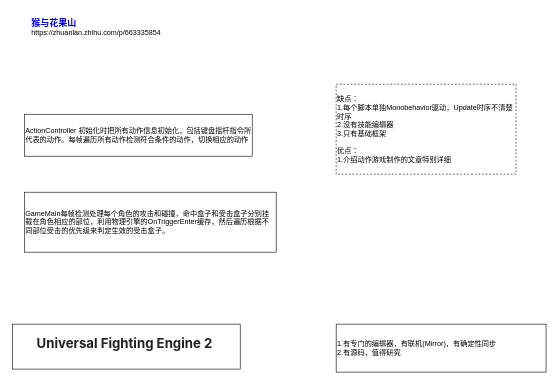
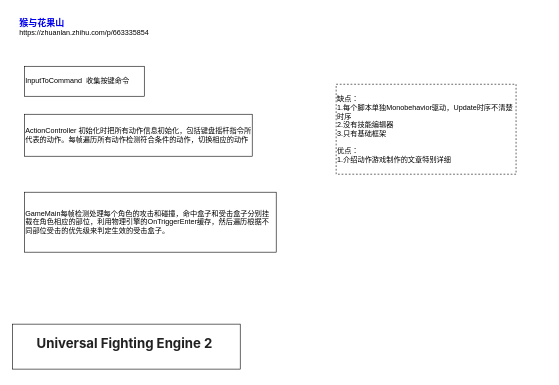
node "猴与花果山 https://zhuanlan.zhihu.com/p/663335854": moved (96, 27) -> (84, 27)
node "InputToCommand 收集按键命令": added
node "1.有专门的编辑器，有联机(Mirror)，有确定性同步 2.有源码，值得研究": removed
